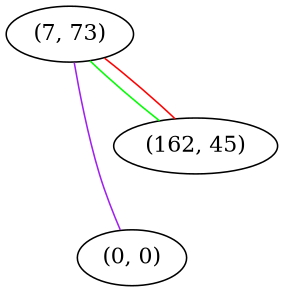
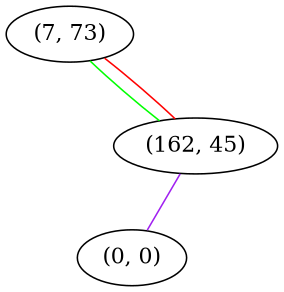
edge "(7, 73)" -- "(0, 0)": now "(162, 45)" -- "(0, 0)"
